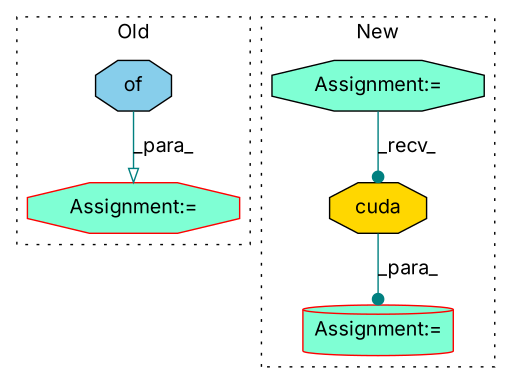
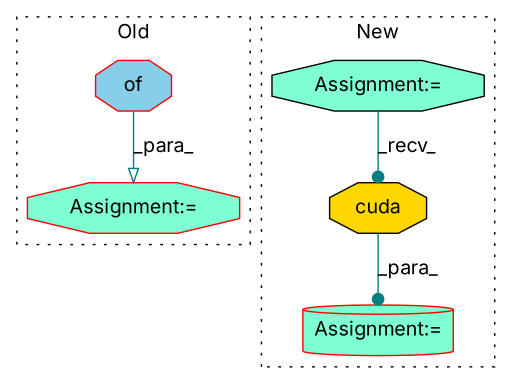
node "of": color black -> red
